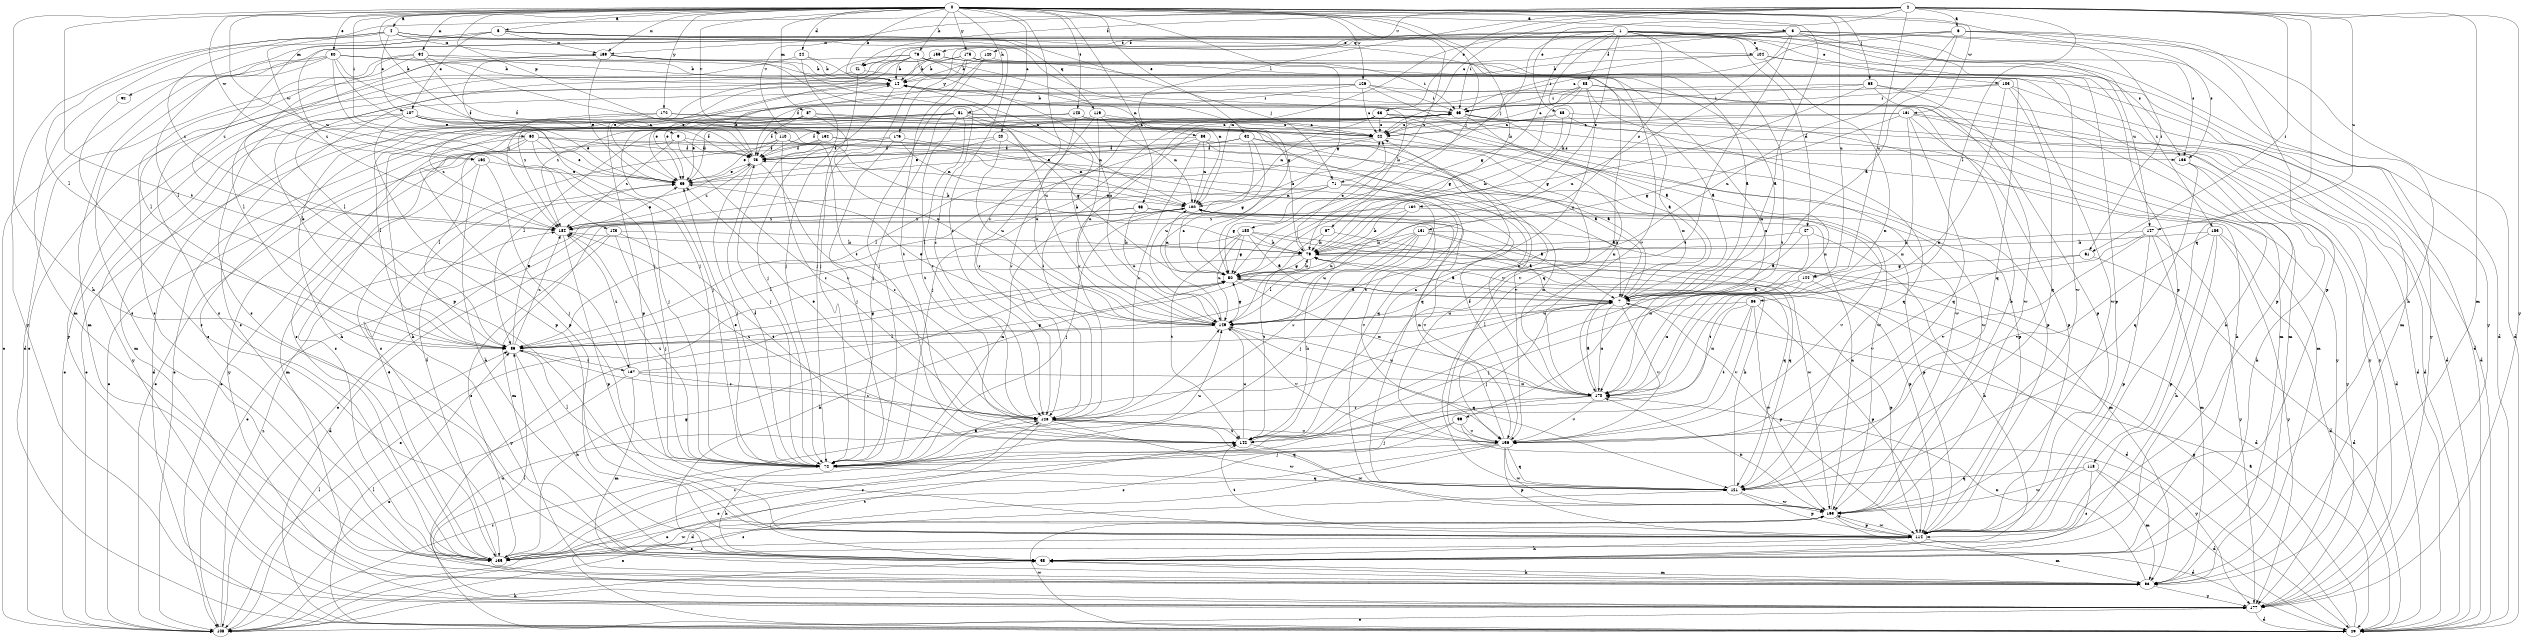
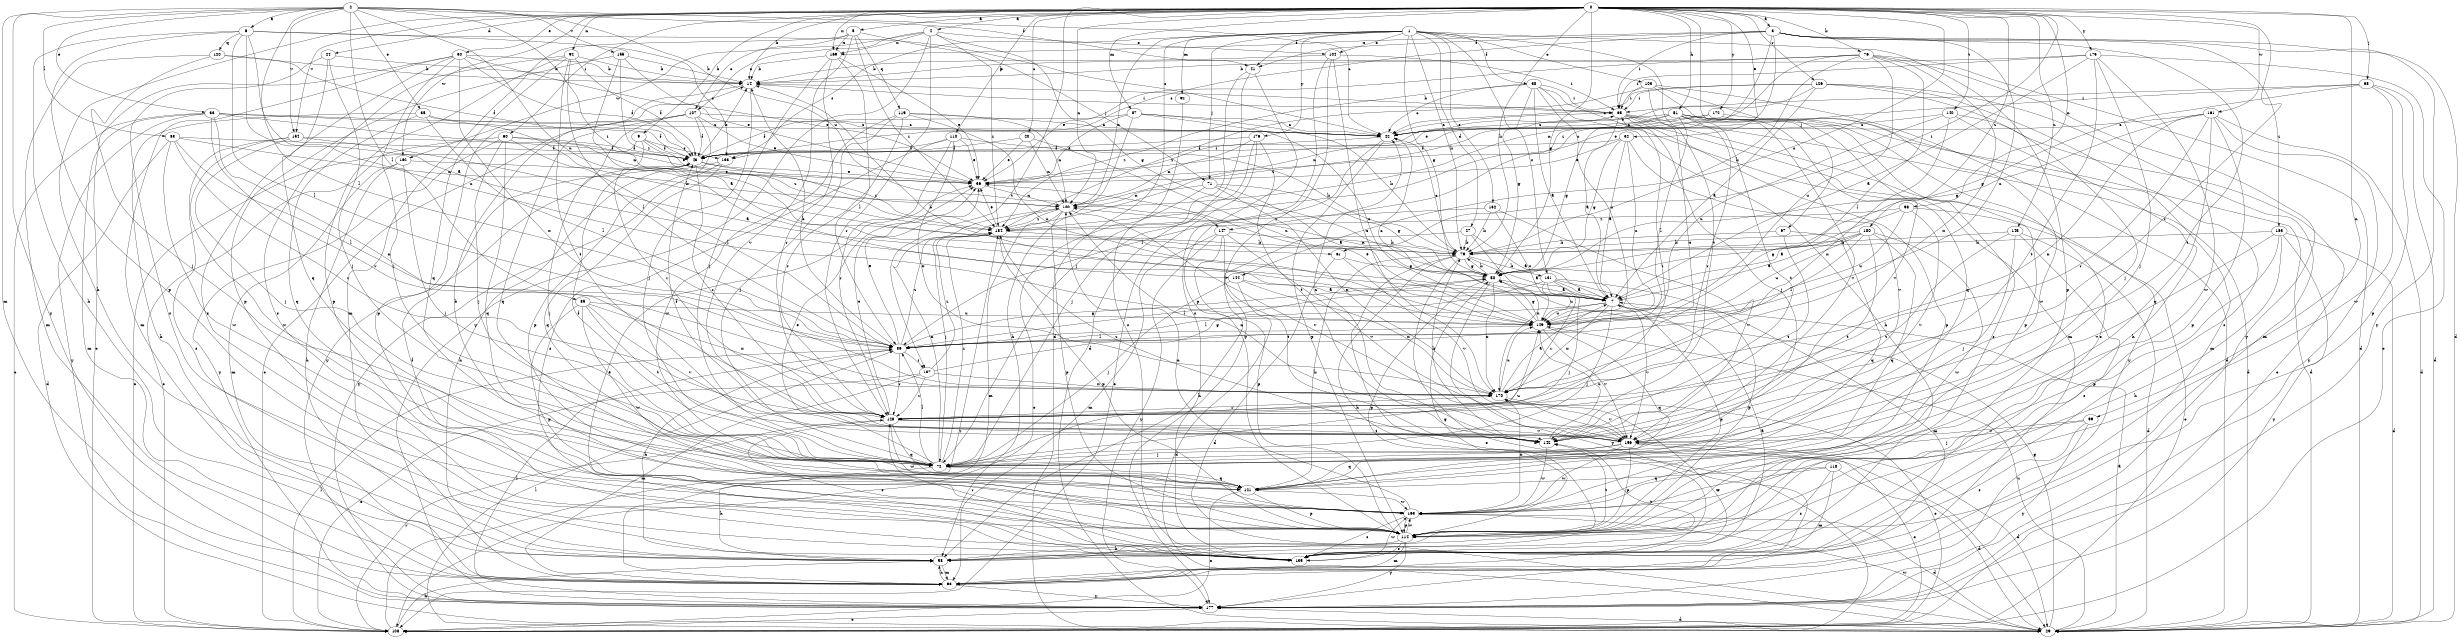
edge "0" -> "100": added, label "n"
edge "2" -> "118": removed, label "q"
edge "169" -> "149": removed, label "u"
edge "131" -> "79": reversed
edge "114" -> "177": added, label "y"
